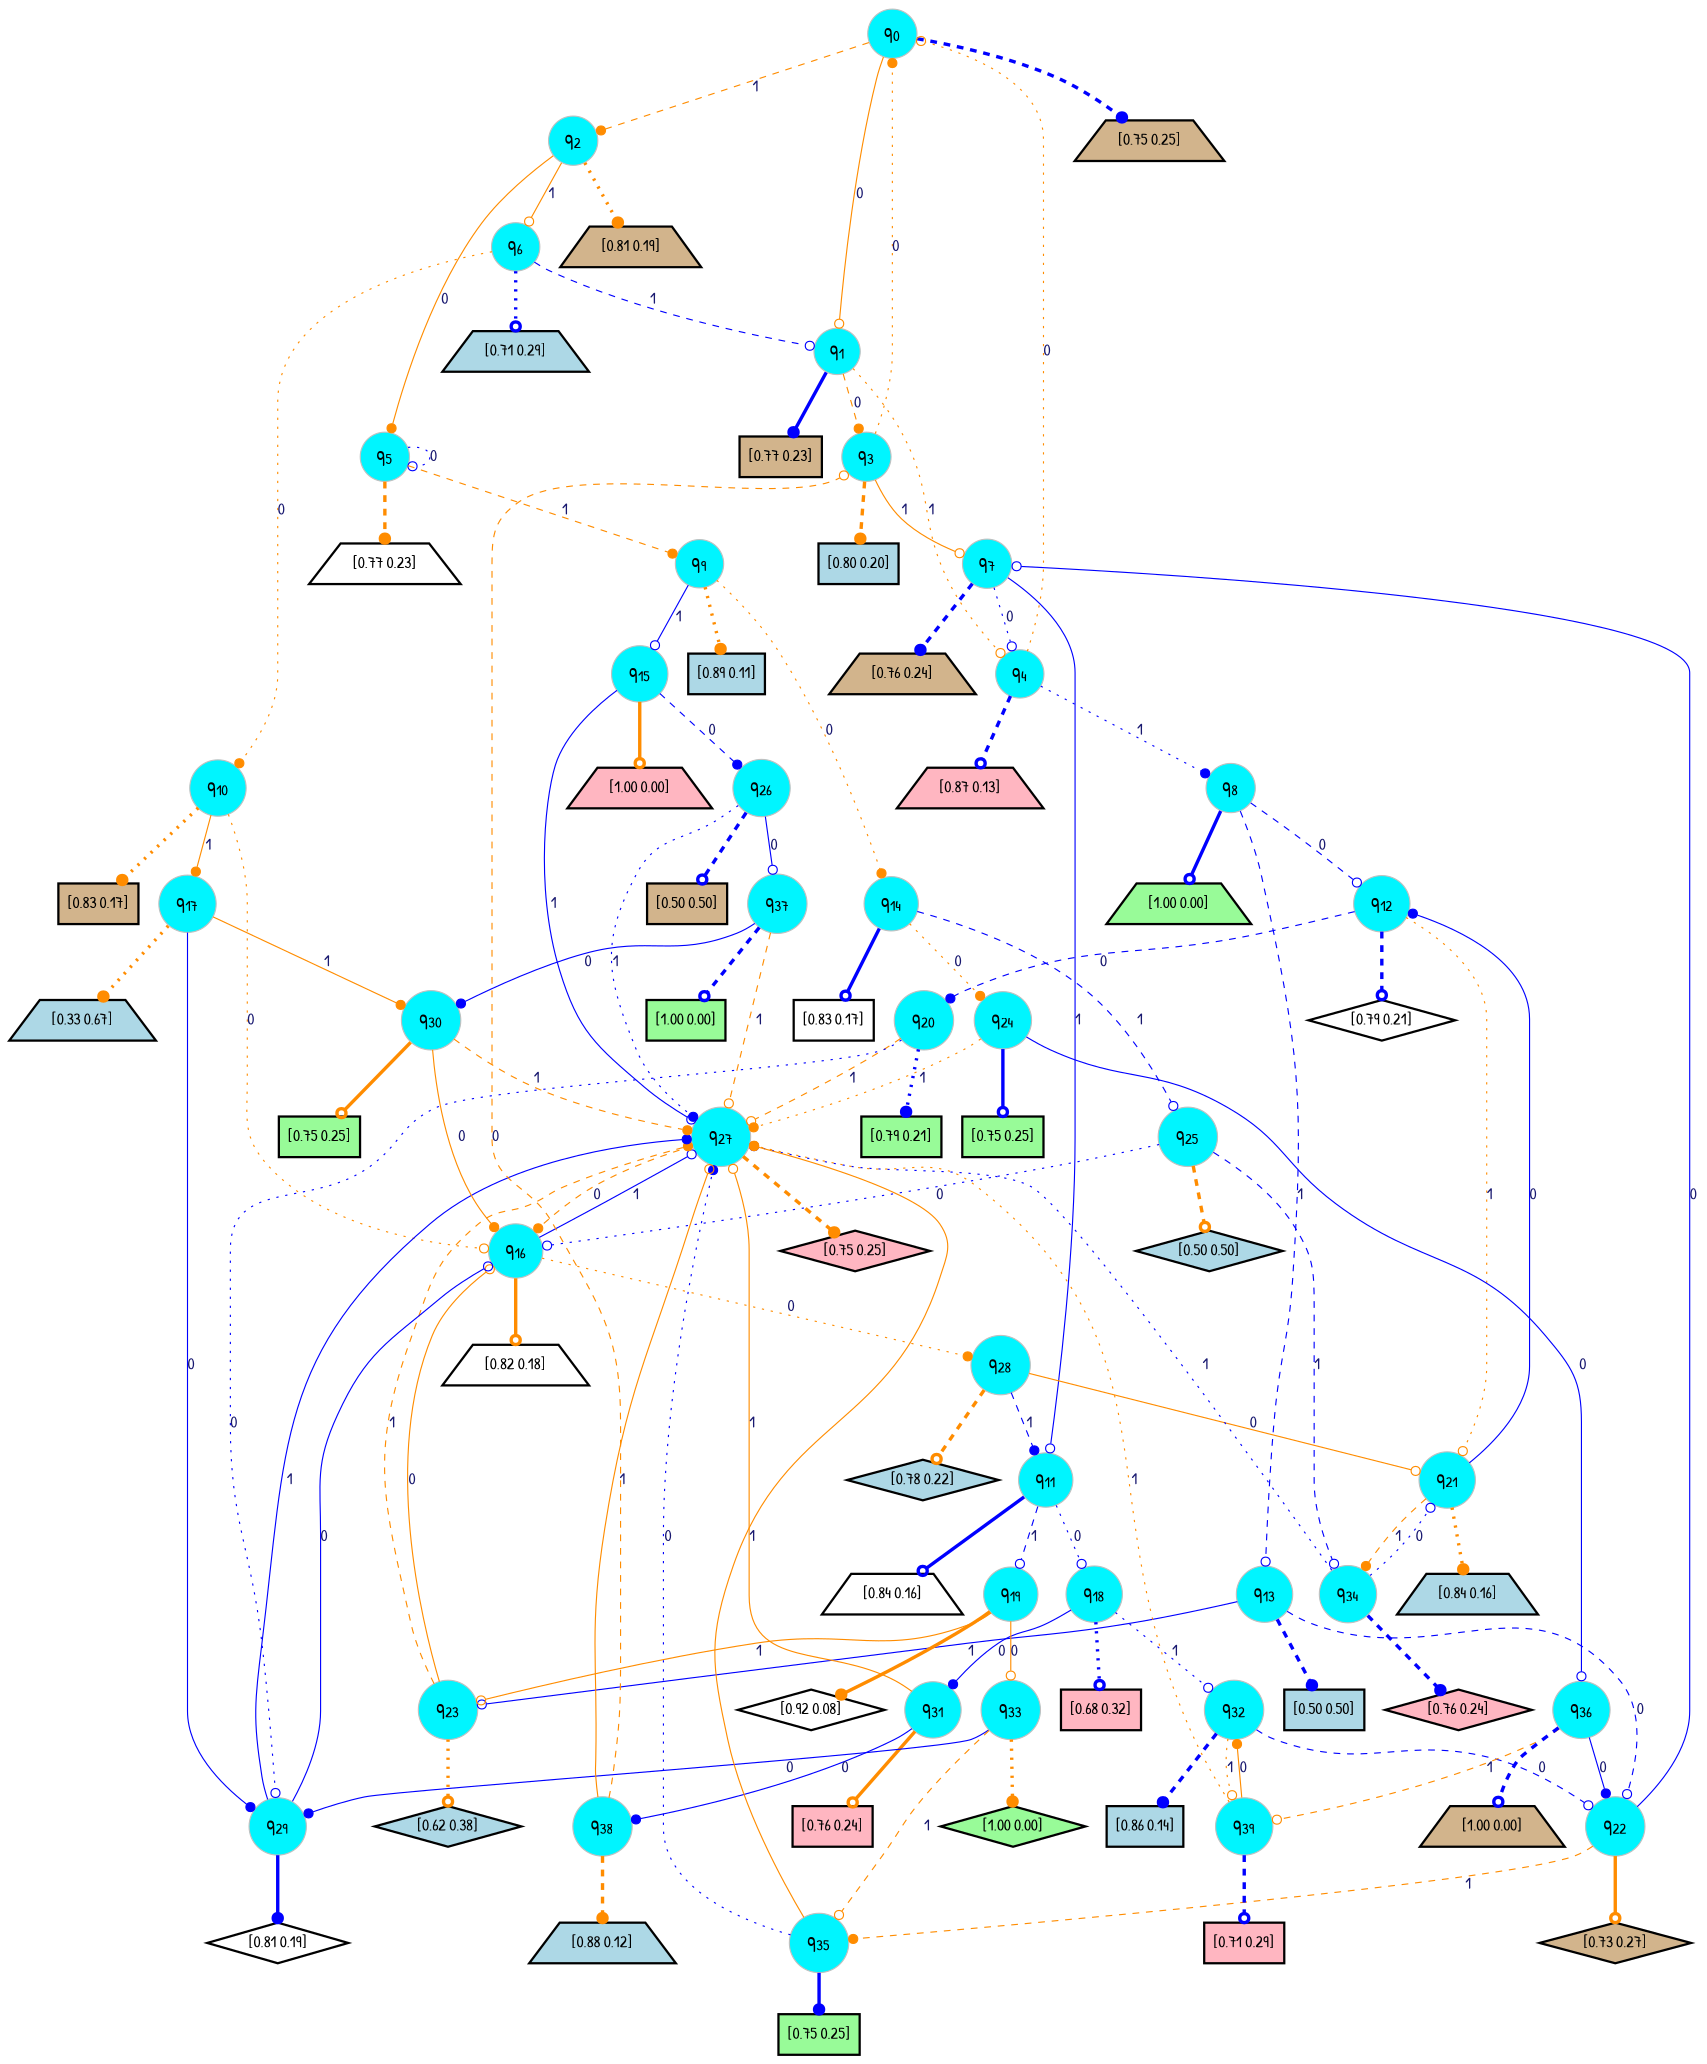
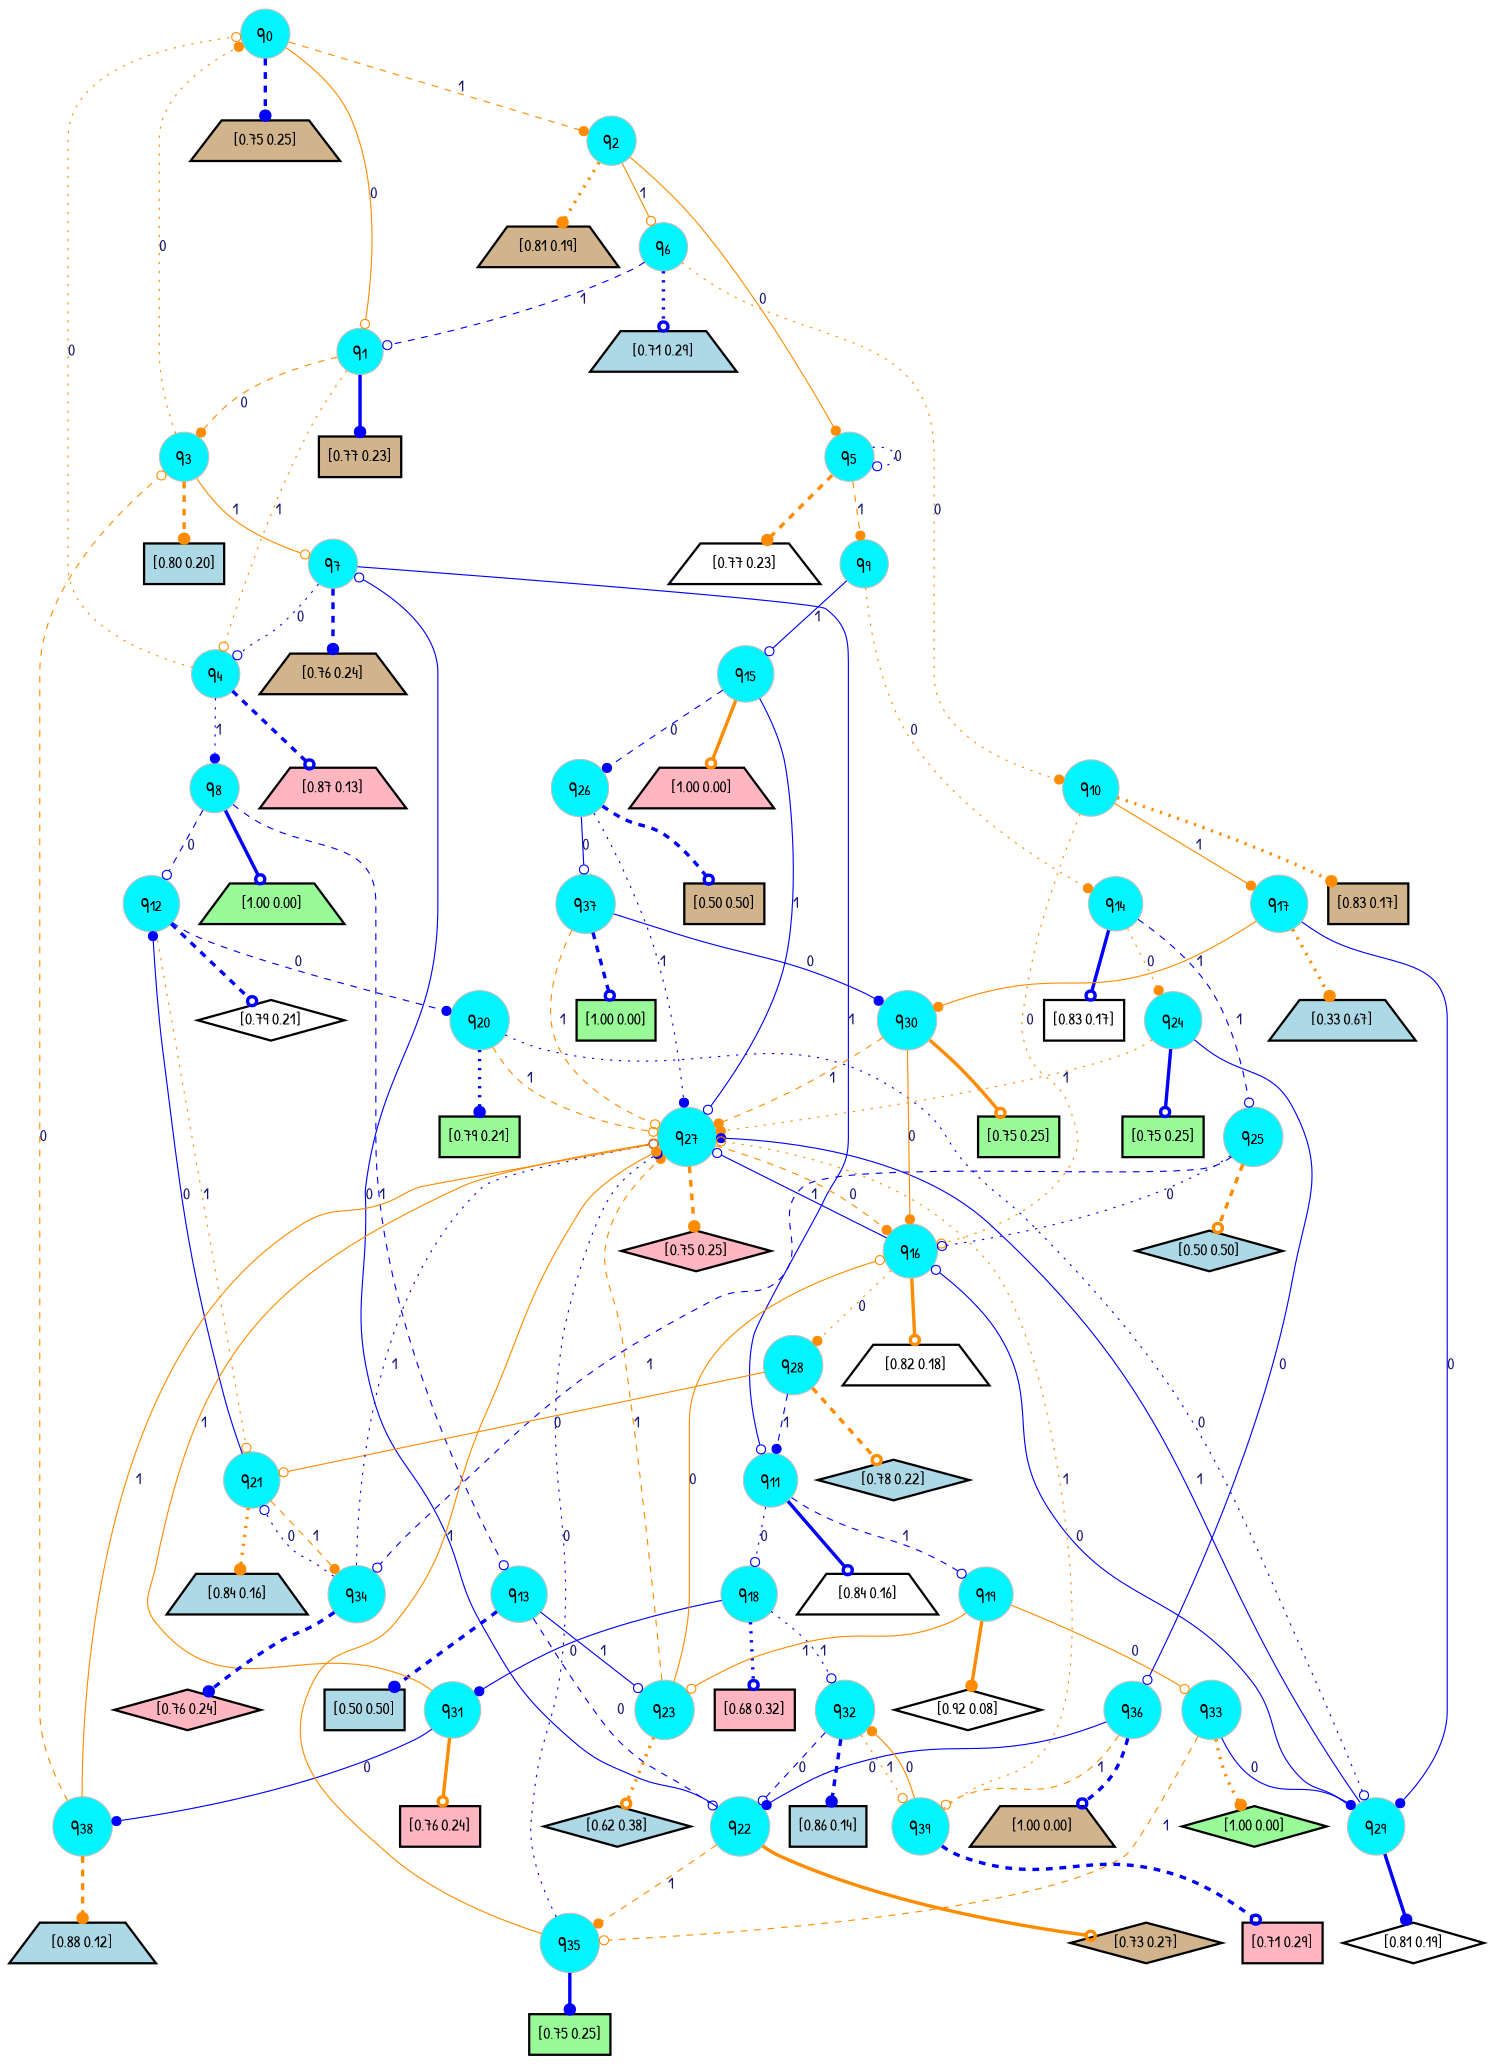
node "[0.89 0.11]": removed
